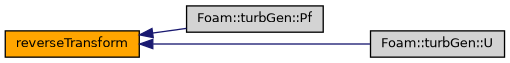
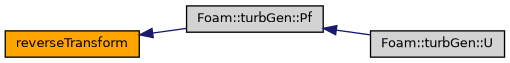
edge "Foam::turbGen::U" -> "reverseTransform": now "Foam::turbGen::U" -> "Foam::turbGen::Pf"
